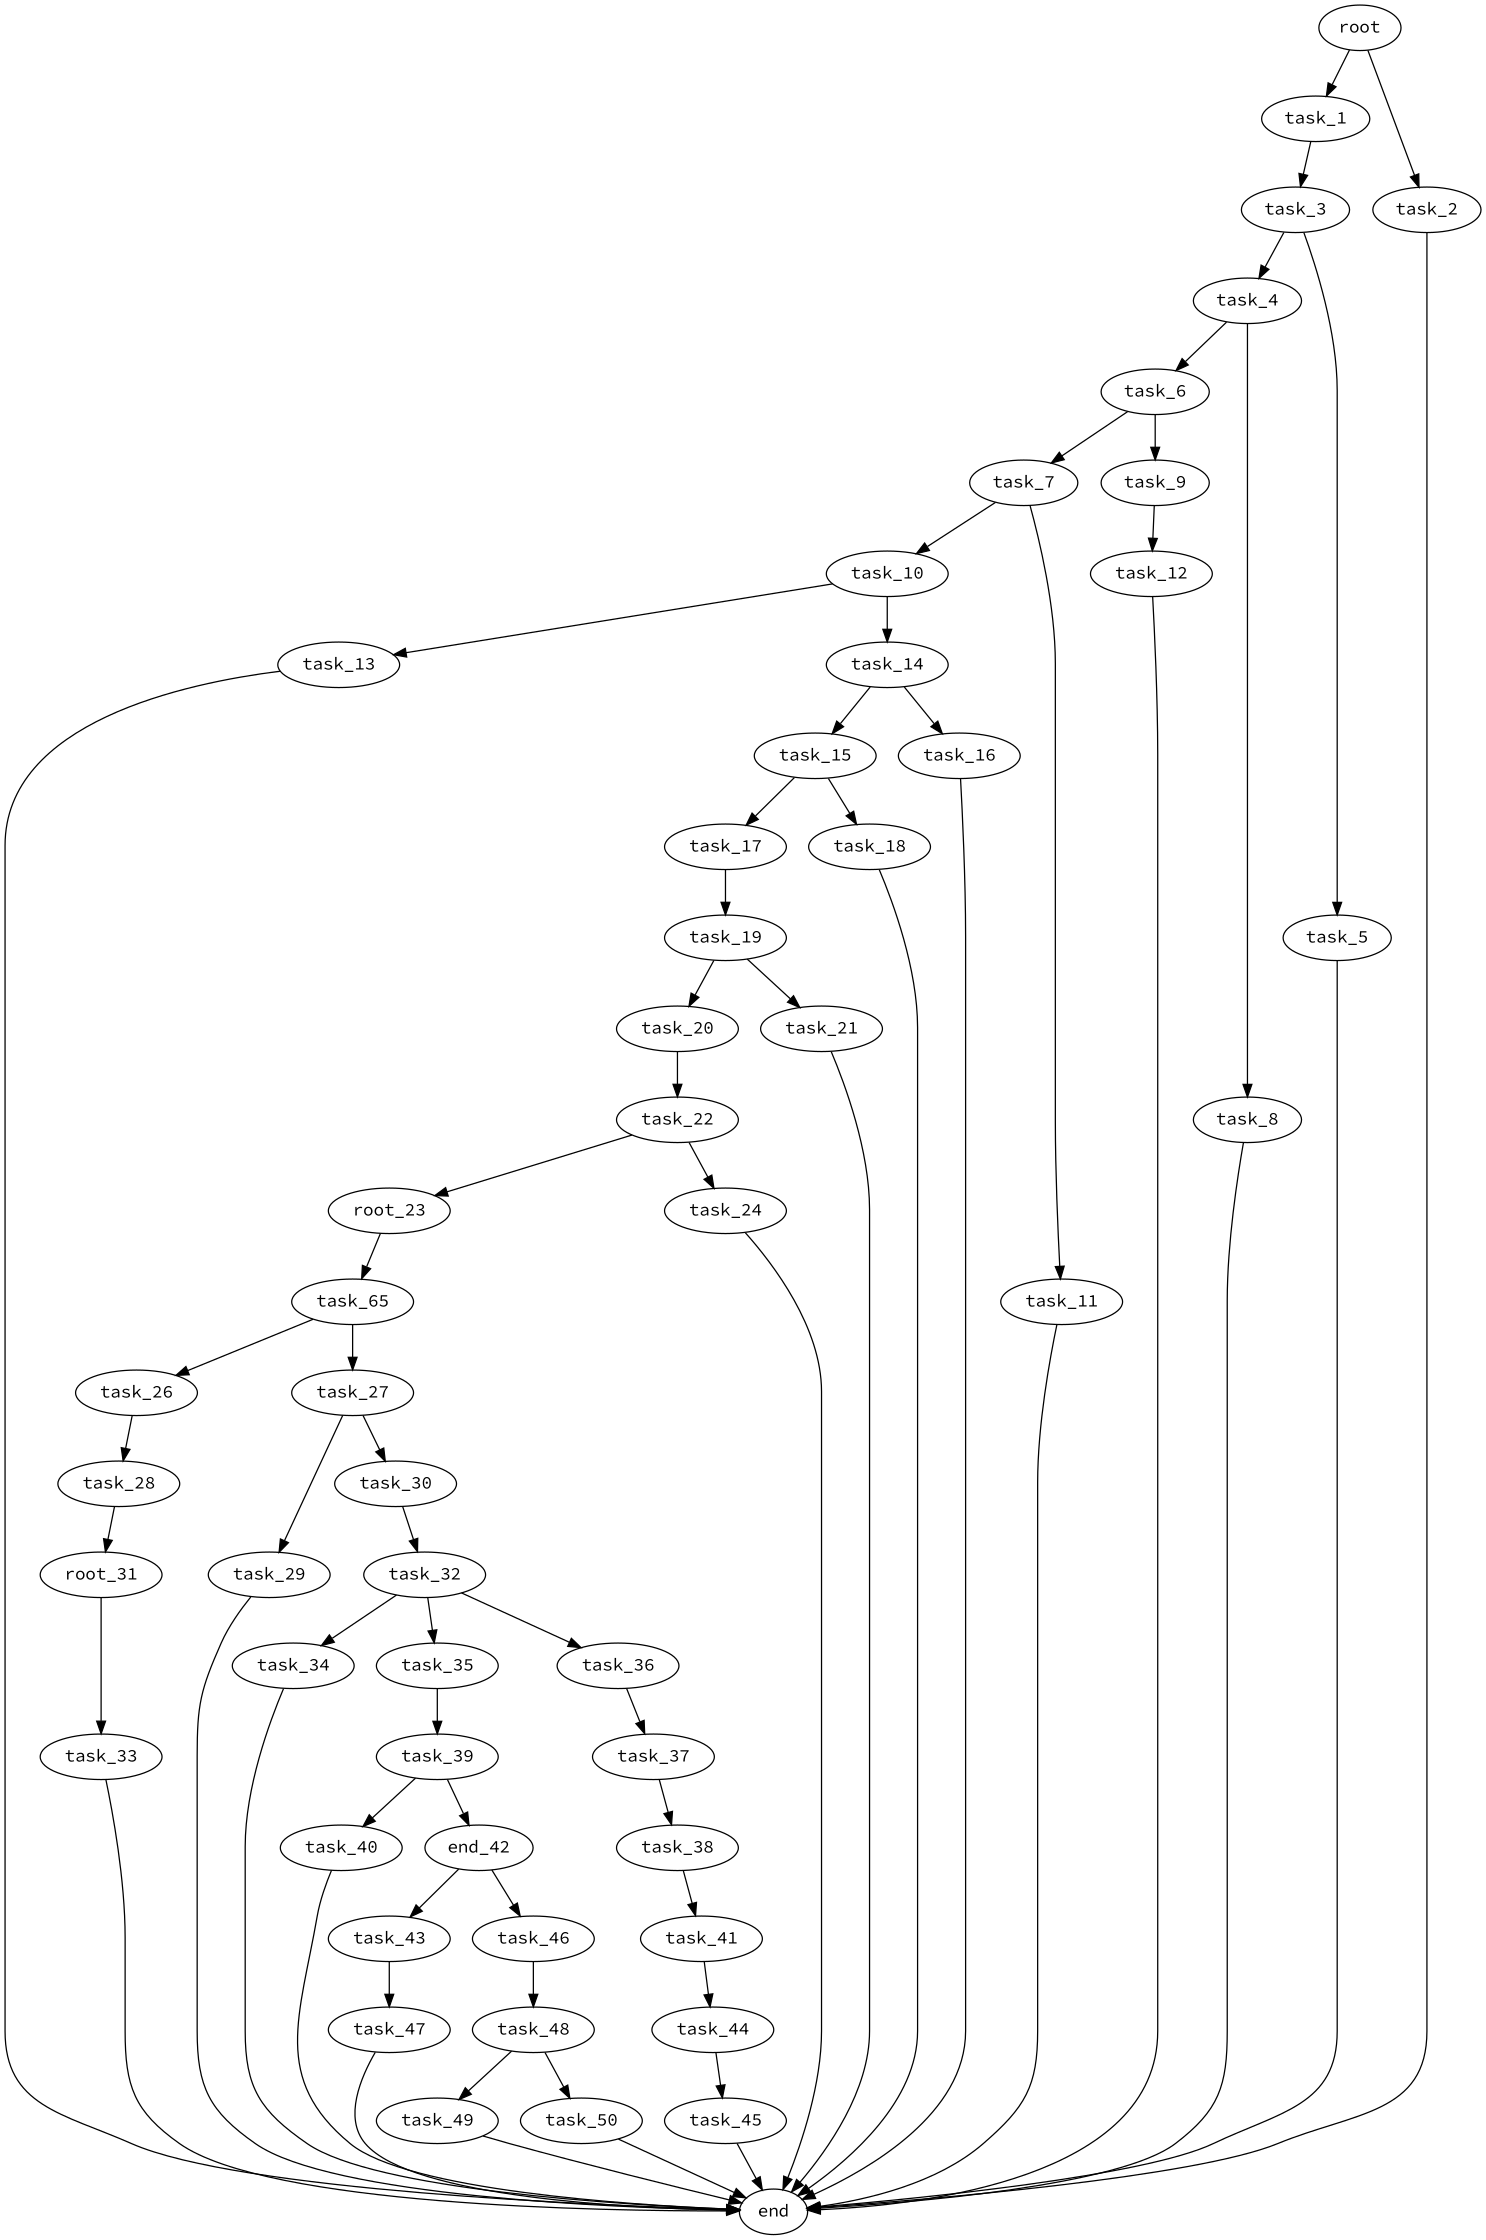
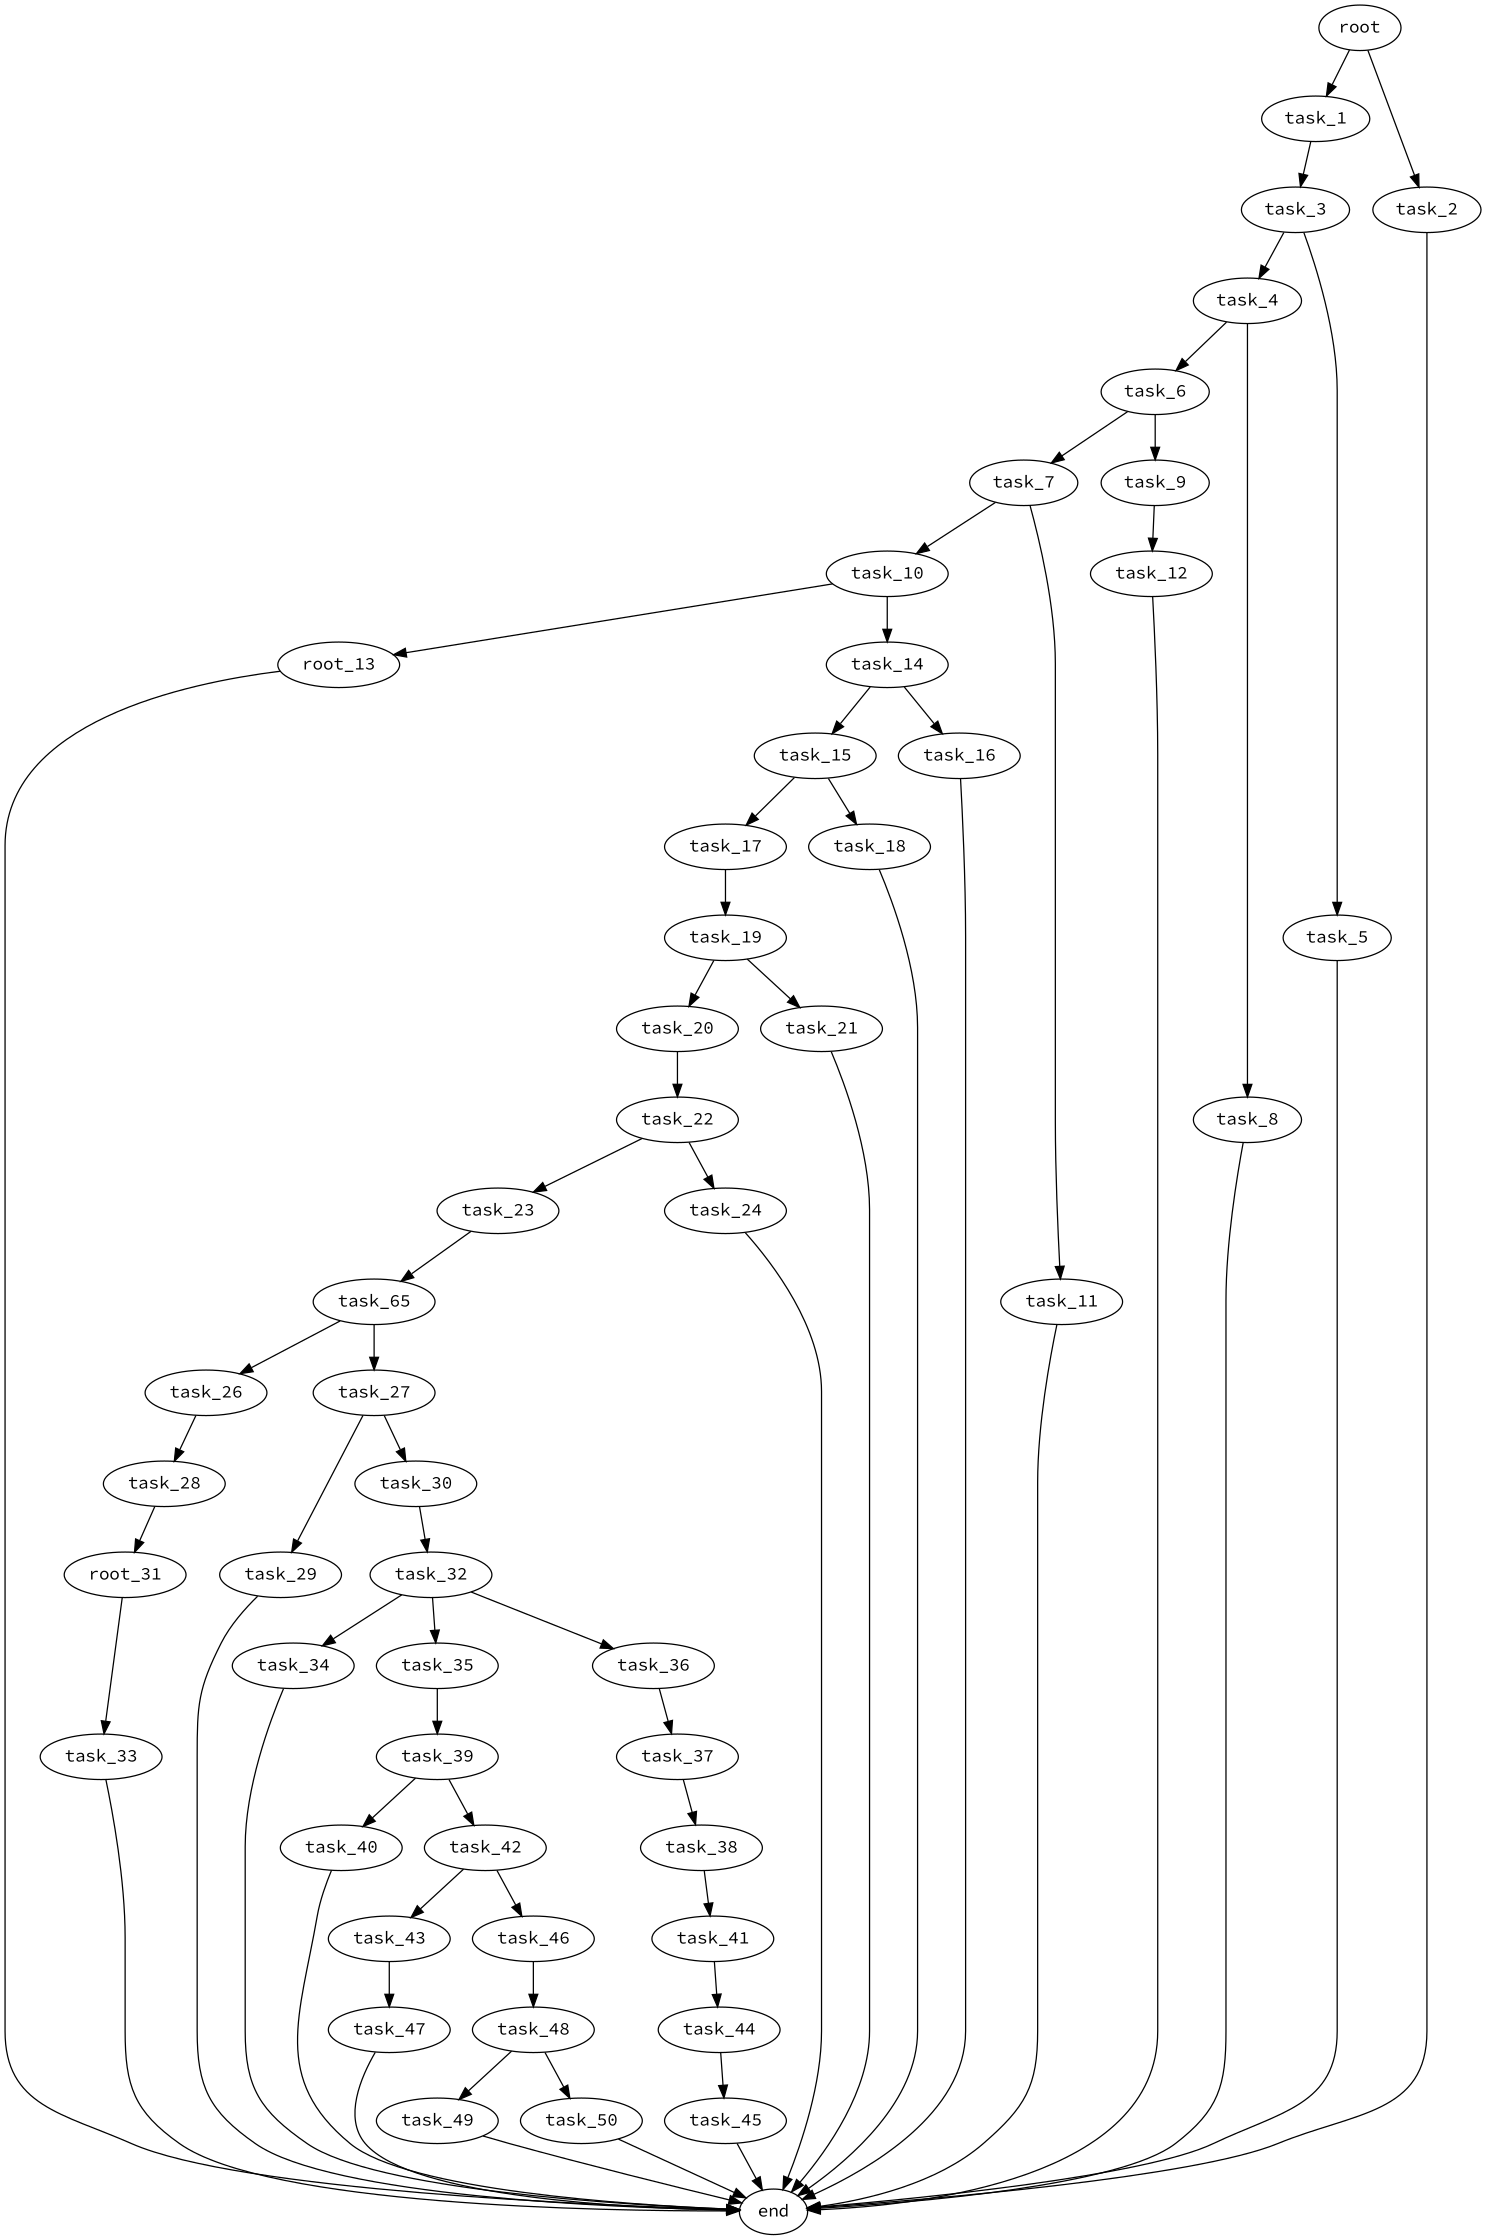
node "task_13": label "task_13" -> "root_13"
node "root_23": label "root_23" -> "task_23"
node "end_42": label "end_42" -> "task_42"
